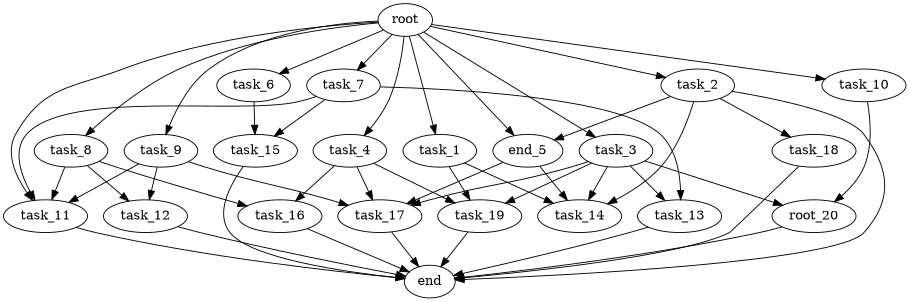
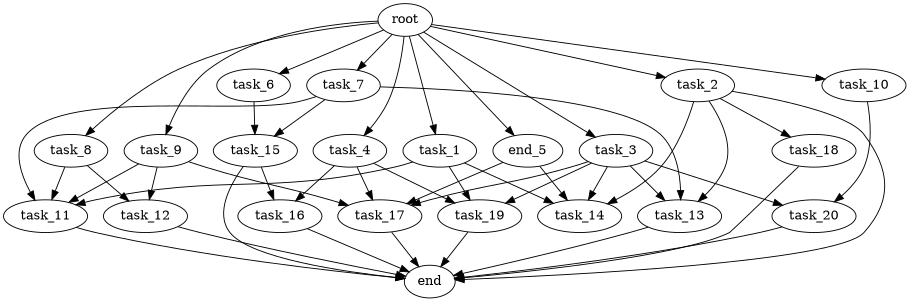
edge "root" -> "task_11": now "task_1" -> "task_11"
edge "task_2" -> "end_5": now "task_2" -> "task_13"
edge "task_8" -> "task_16": now "task_15" -> "task_16"
node "root_20": label "root_20" -> "task_20"
